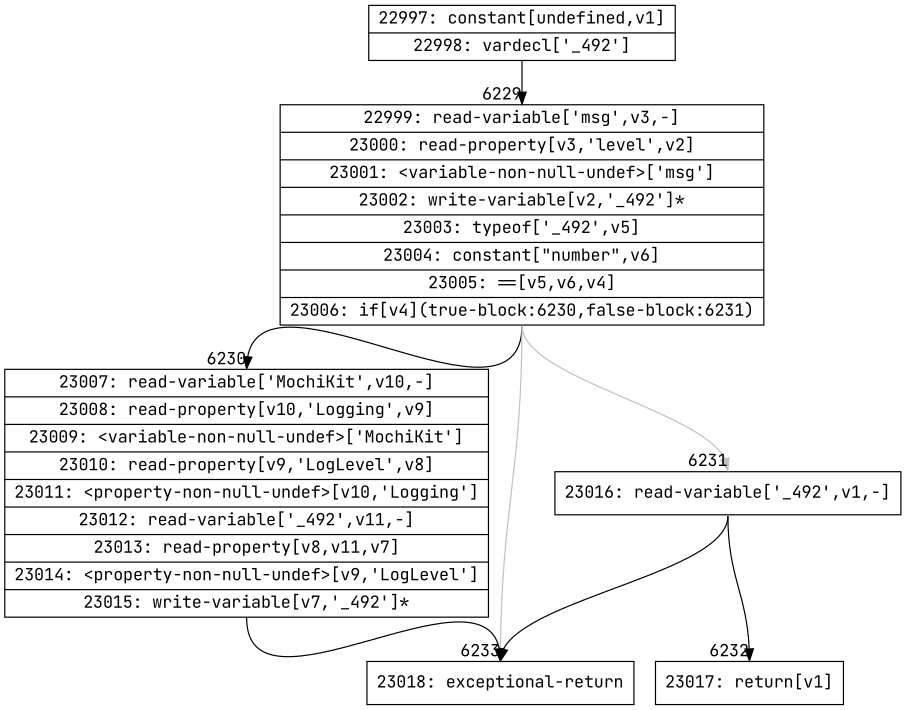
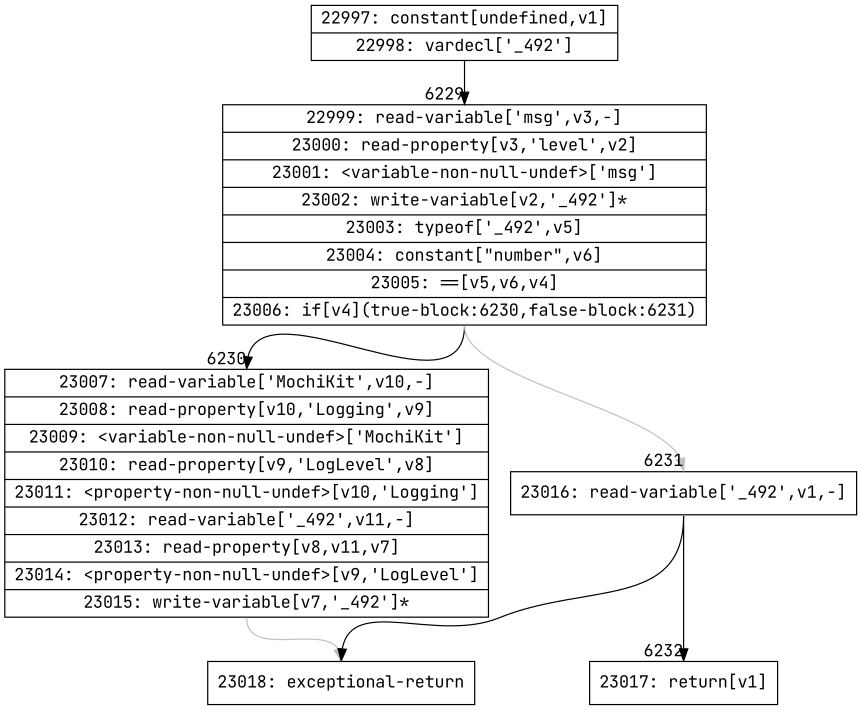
edge "22999: read-variable['msg',v3,-]" -> "23018: exceptional-return": removed
edge "23007: read-variable['MochiKit',v10,-]" -> "23018: exceptional-return": color black -> gray
